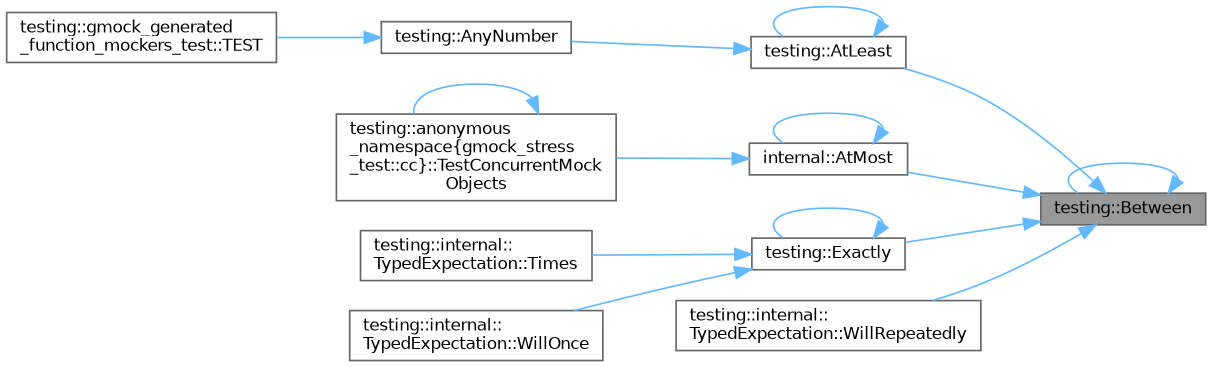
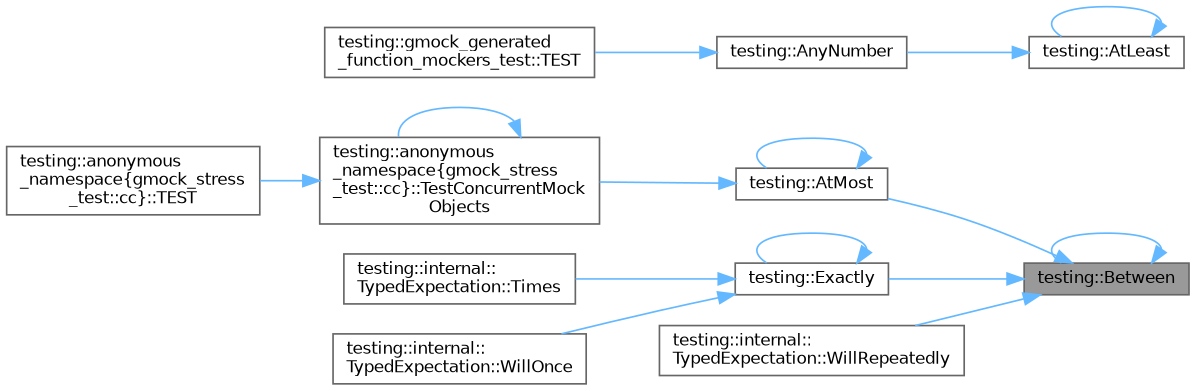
edge "testing::AtLeast" -> "testing::Between": removed
node "internal::AtMost": label "internal::AtMost" -> "testing::AtMost"
node "testing::anonymous _namespace{gmock_stress _test::cc}::TEST": added
